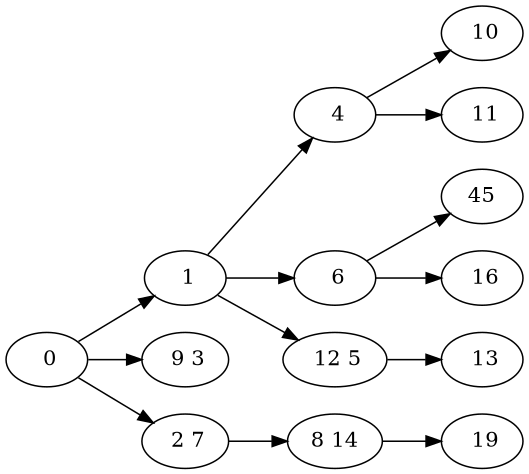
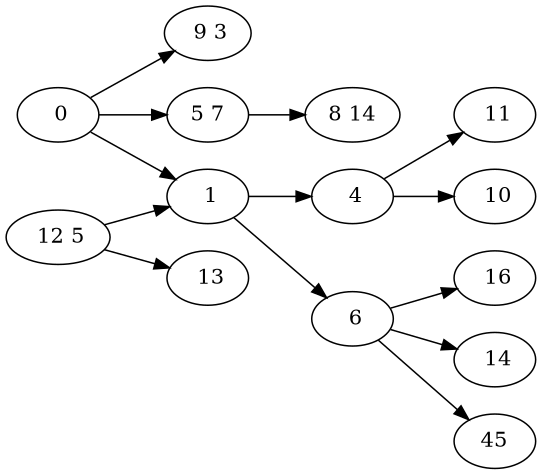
edge "1" -> "12 5": reversed
node "14": added
node "2 7": label "2 7" -> "5 7"
node "19": removed
